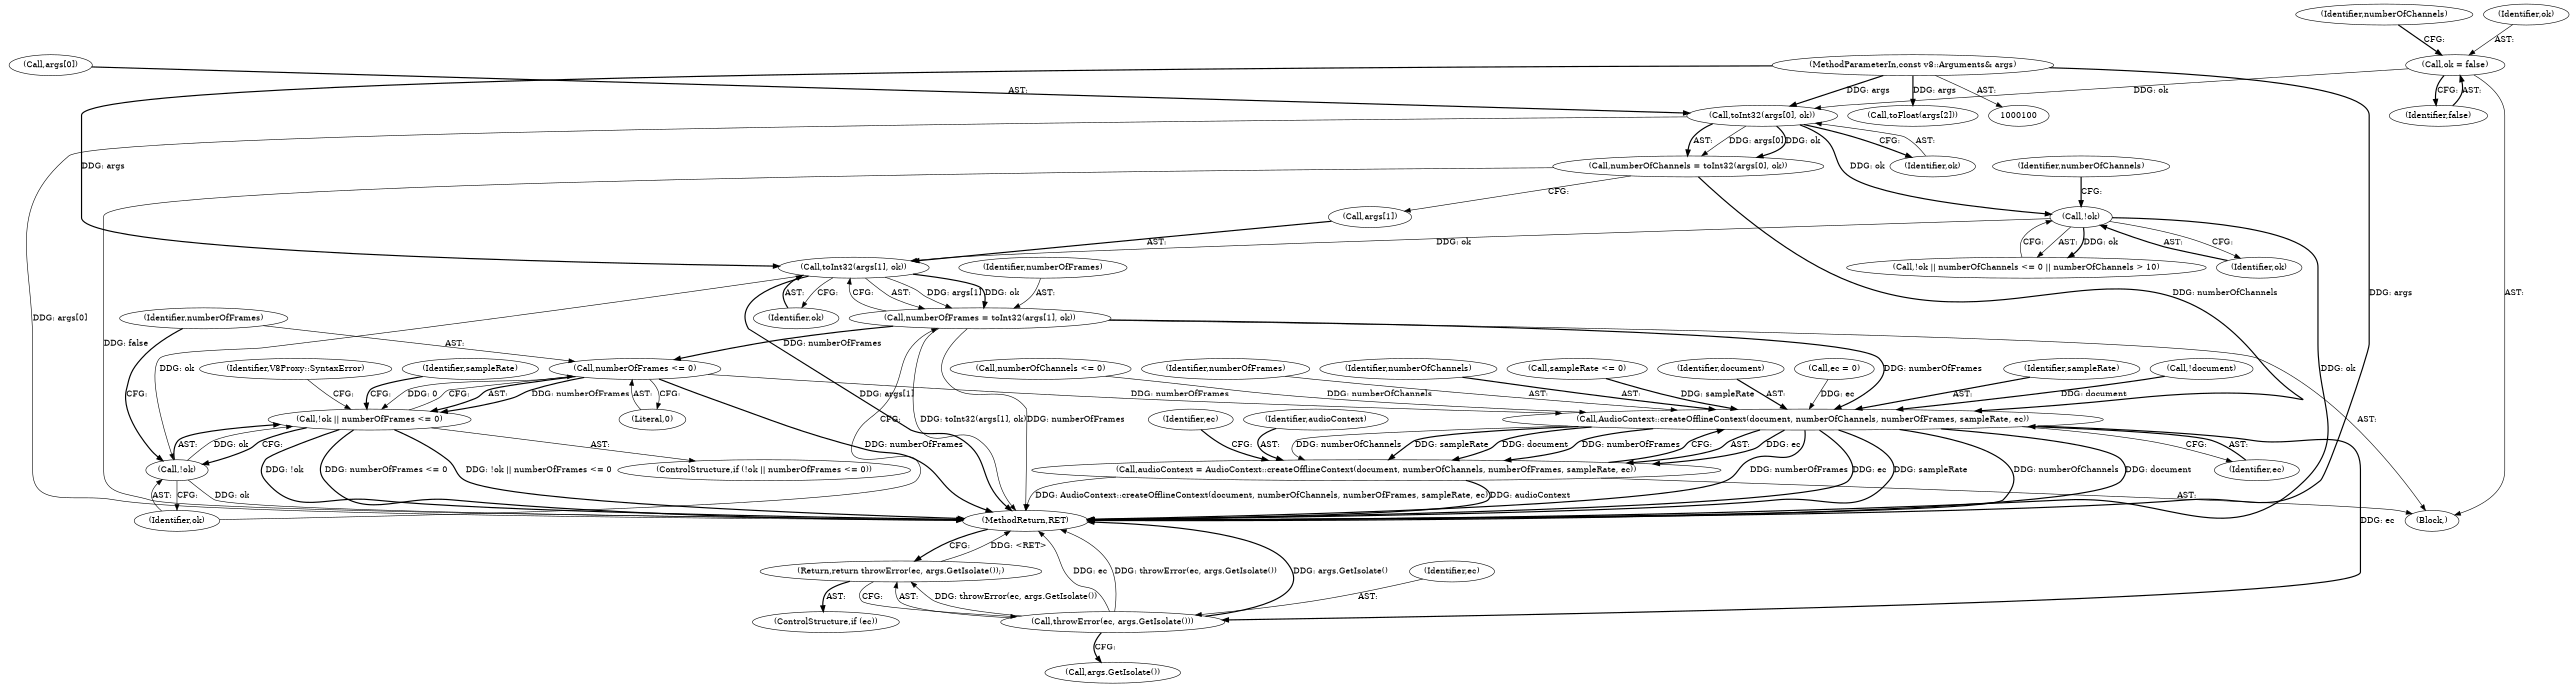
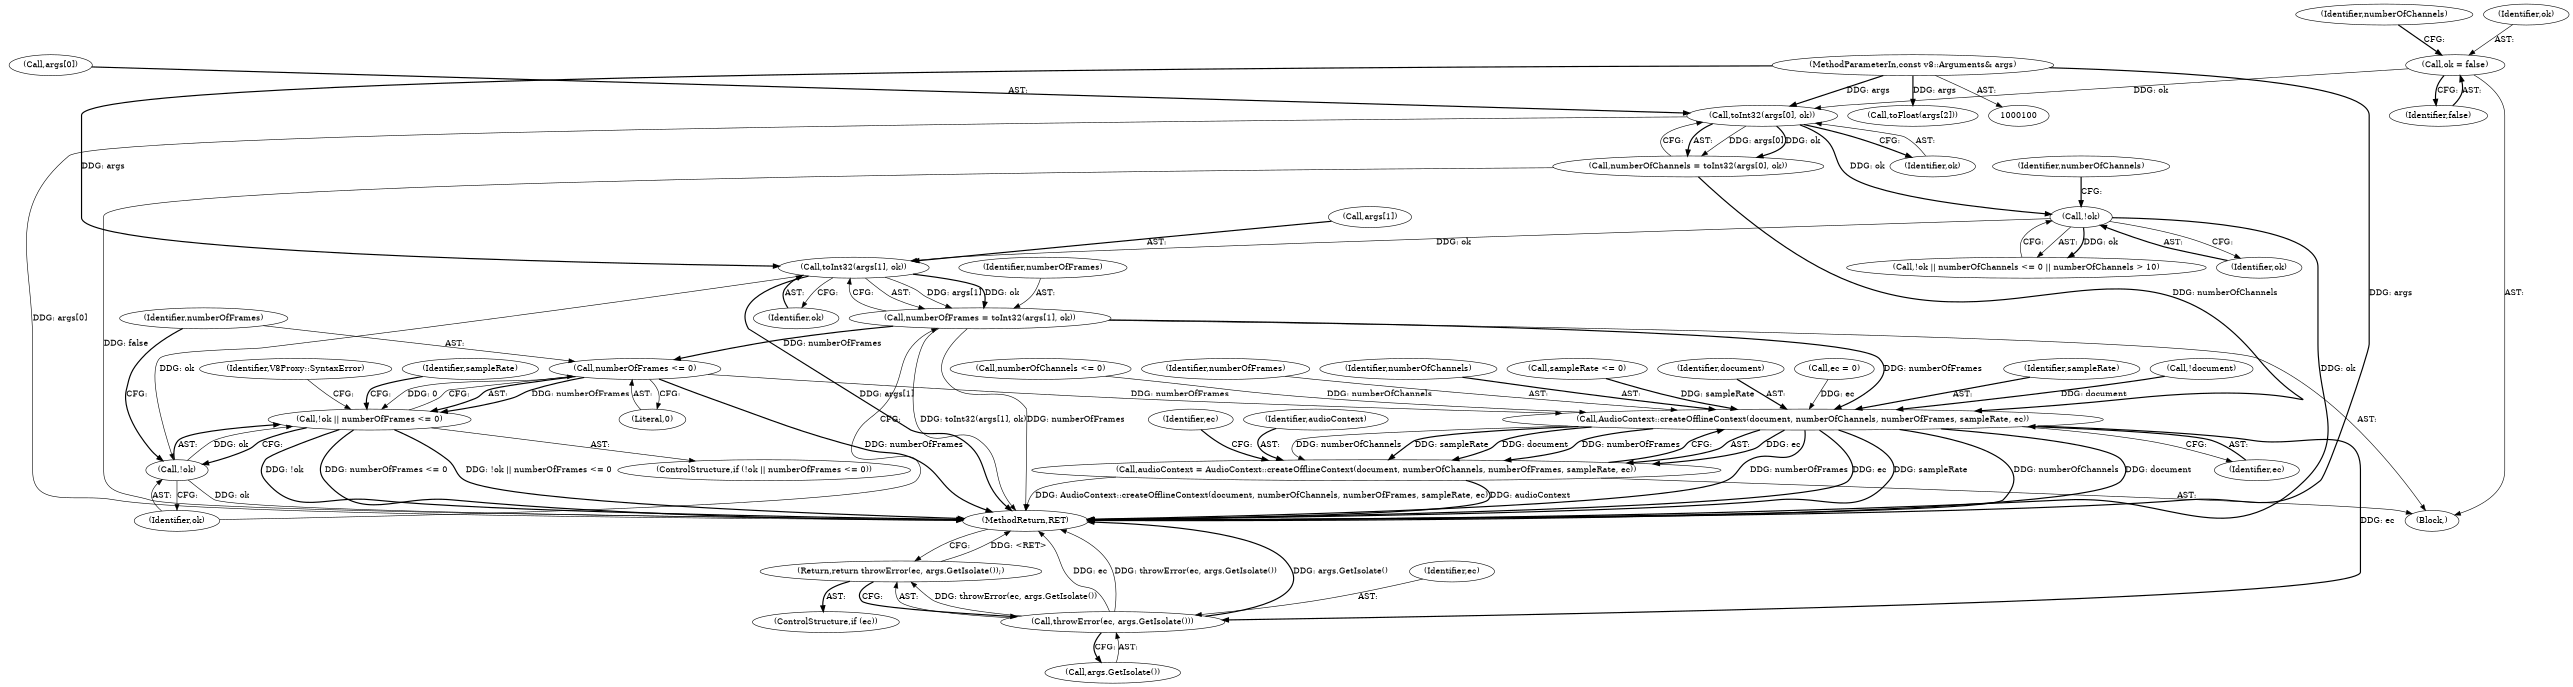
edge "(Call,numberOfChannels = toInt32(args[0], ok))" -> "(Call,args[1])": now "(Call,numberOfChannels = toInt32(args[0], ok))" -> "(Call,toInt32(args[0], ok))"
edge "(MethodReturn,RET)" -> "(Return,return throwError(ec, args.GetIsolate());)": style bold -> solid
edge "(Return,return throwError(ec, args.GetIsolate());)" -> "(Call,throwError(ec, args.GetIsolate()))": style solid -> bold
edge "(Call,args.GetIsolate())" -> "(Call,throwError(ec, args.GetIsolate()))": added, label "AST:"
